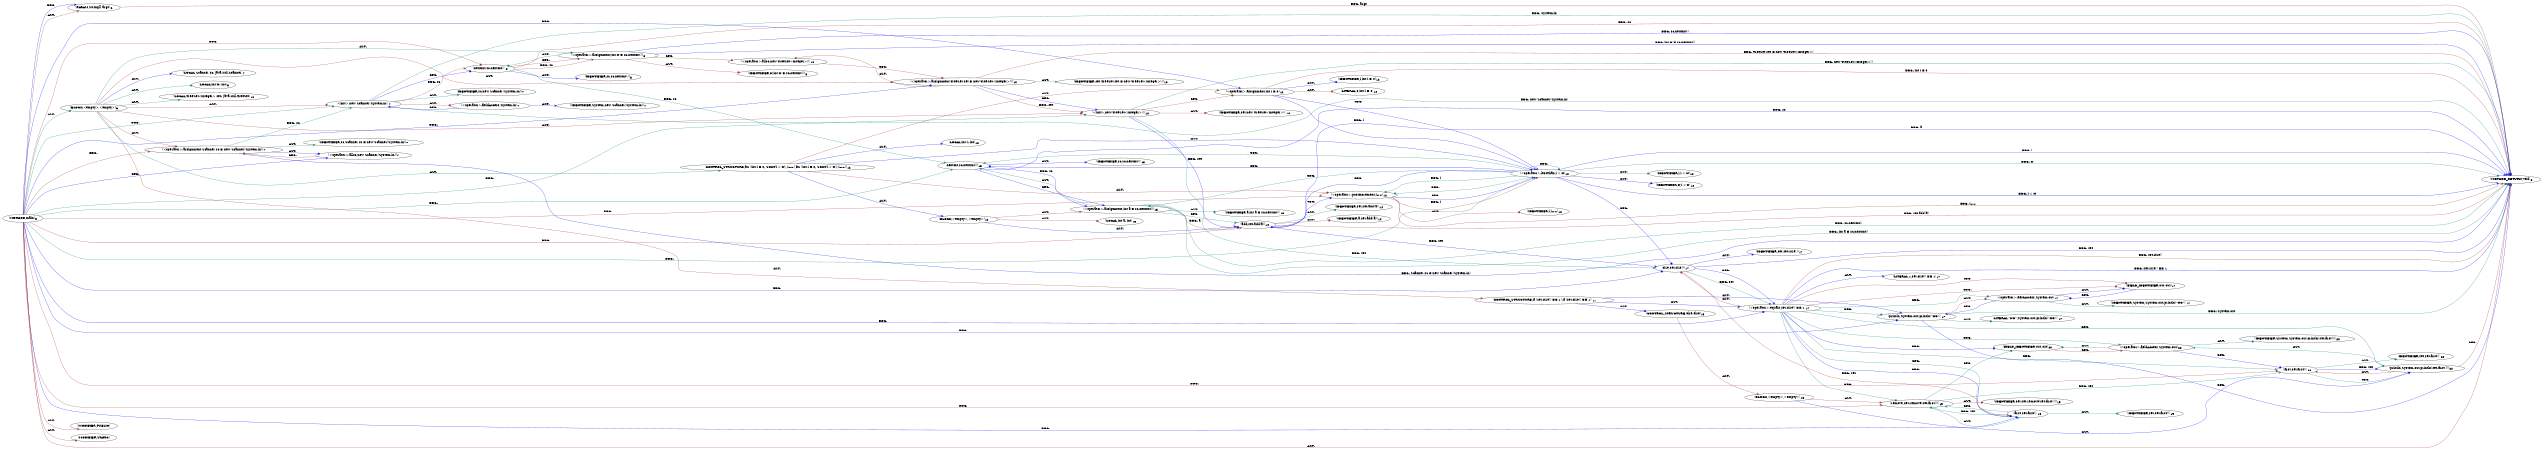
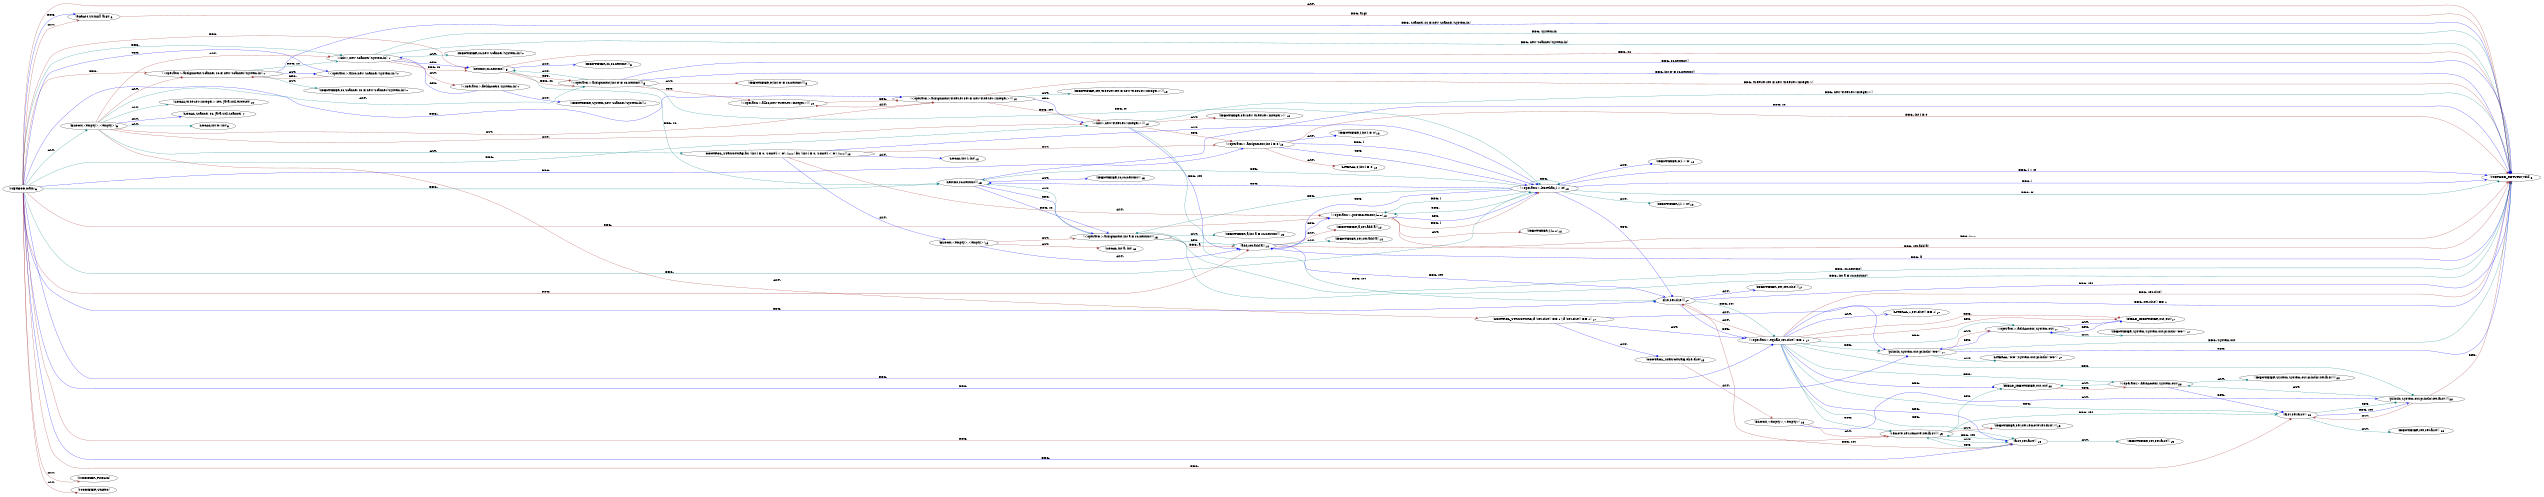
edge "(<operator>.assignment,int N = sc.nextInt())" -> "(<operator>.lessThan,i < N)": added, label "DDG: N"
